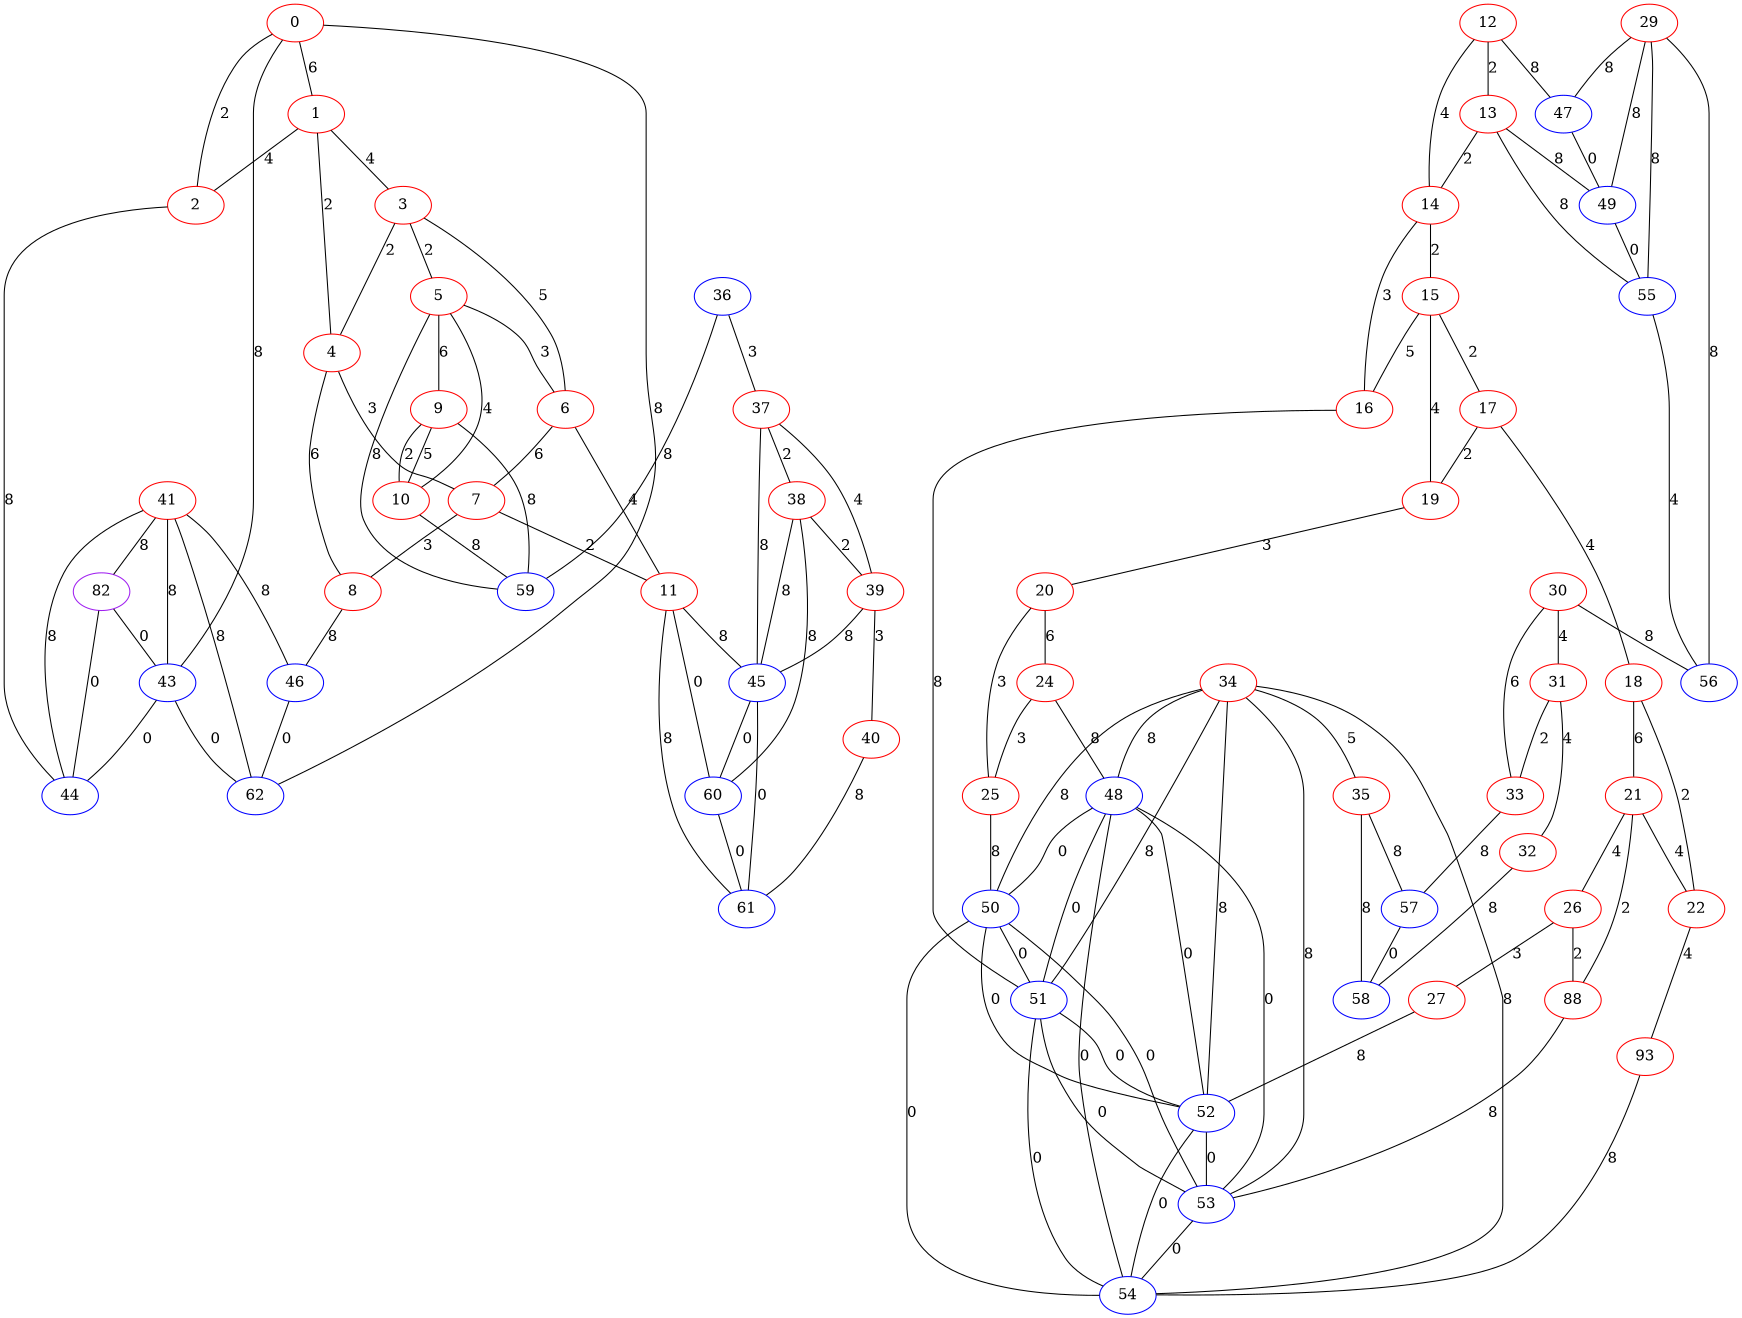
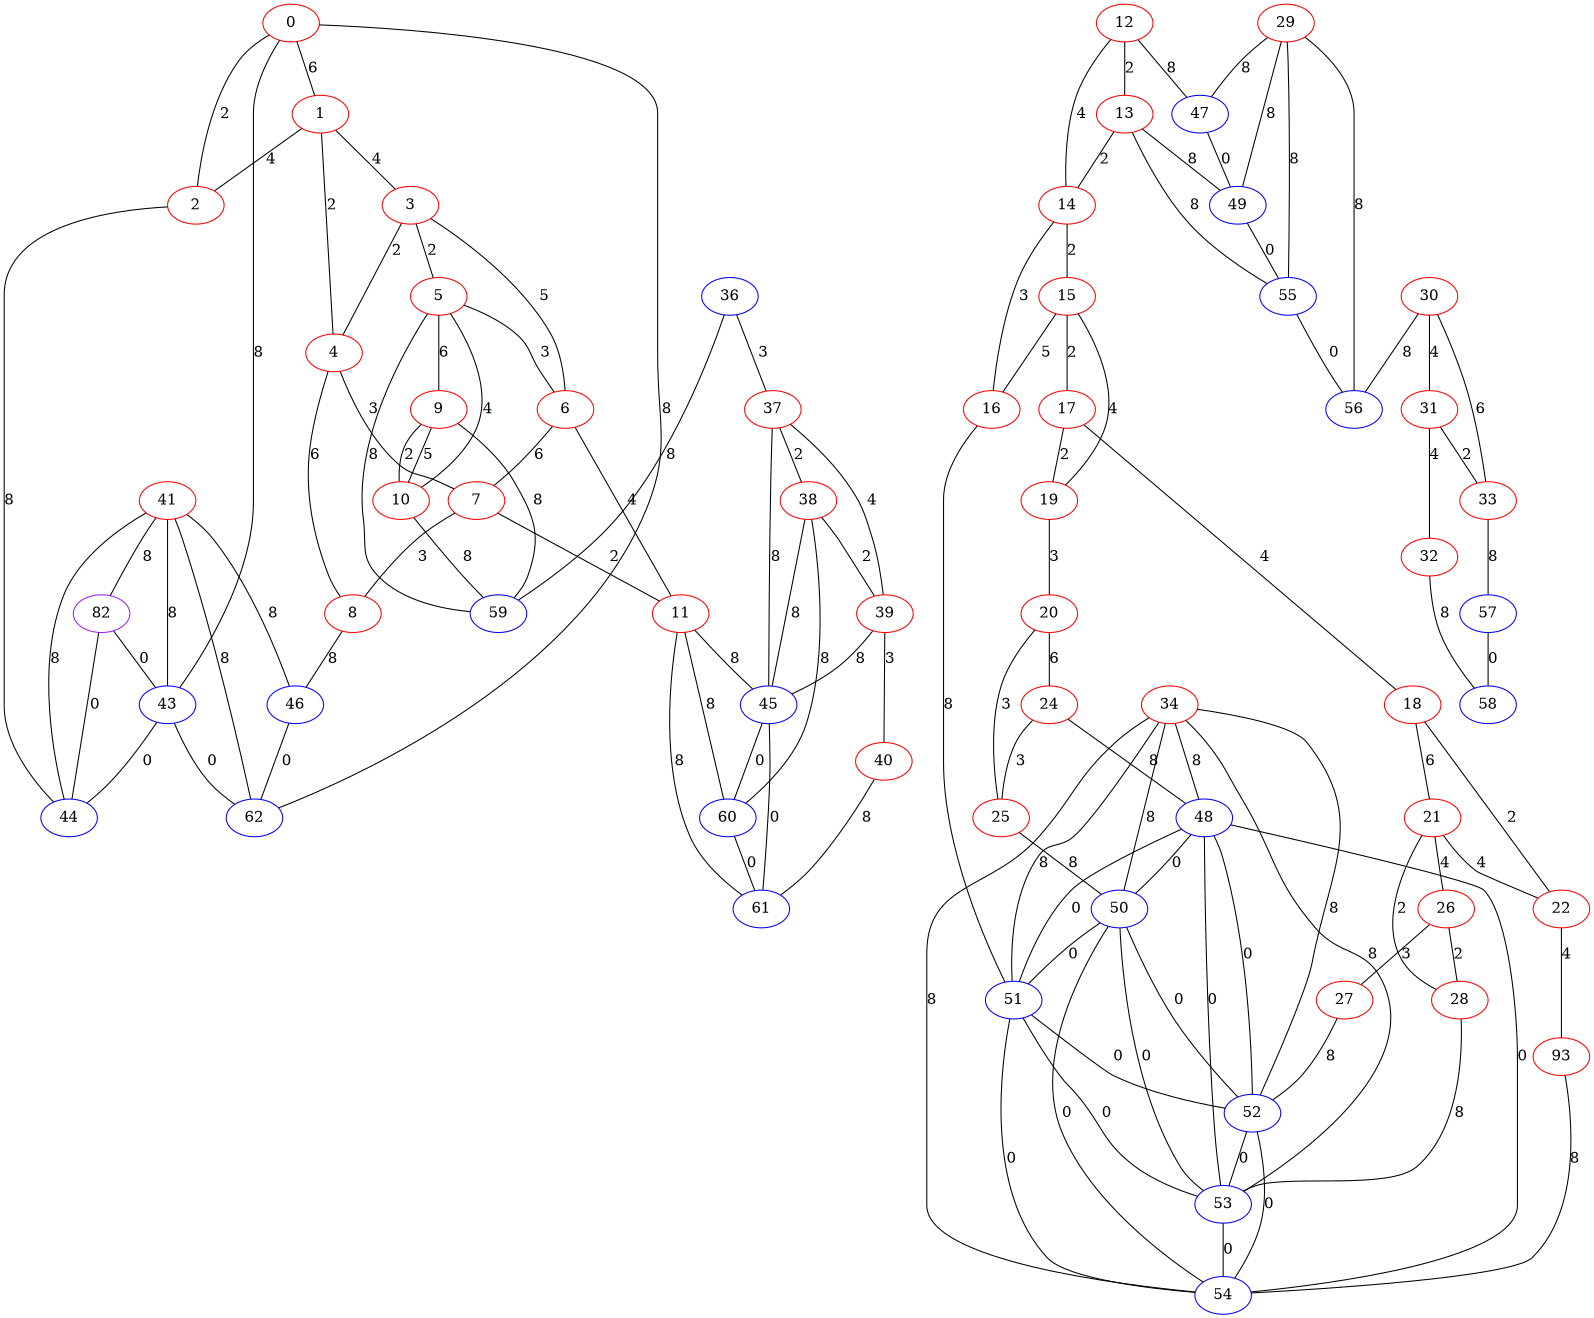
edge "55" -- "56": label "4" -> "0"
edge "11" -- "60": label "0" -> "8"
node "35": removed
node "88": label "88" -> "28"
